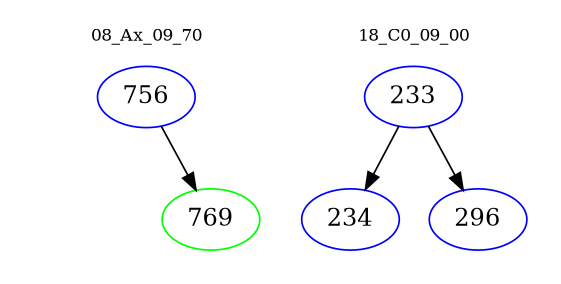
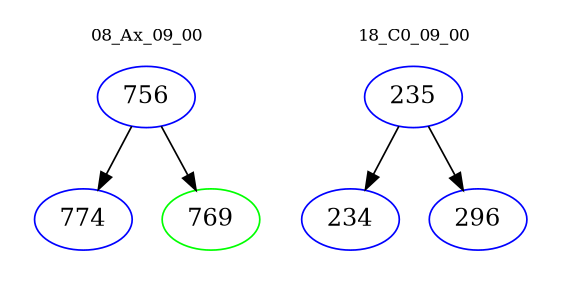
cluster "08_Ax_09_70": label "08_Ax_09_70" -> "08_Ax_09_00"
node "233": label "233" -> "235"
node "774": added
